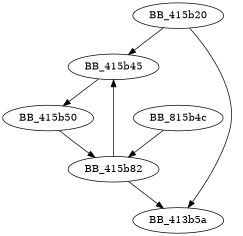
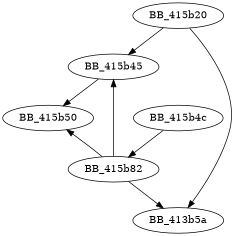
node "BB_815b4c": label "BB_815b4c" -> "BB_415b4c"
edge "BB_415b50" -> "BB_415b82": reversed
